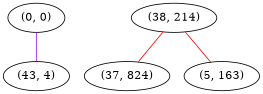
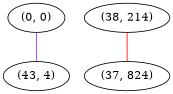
node "(5, 163)": removed
